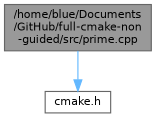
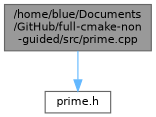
node "cmake.h": label "cmake.h" -> "prime.h"
